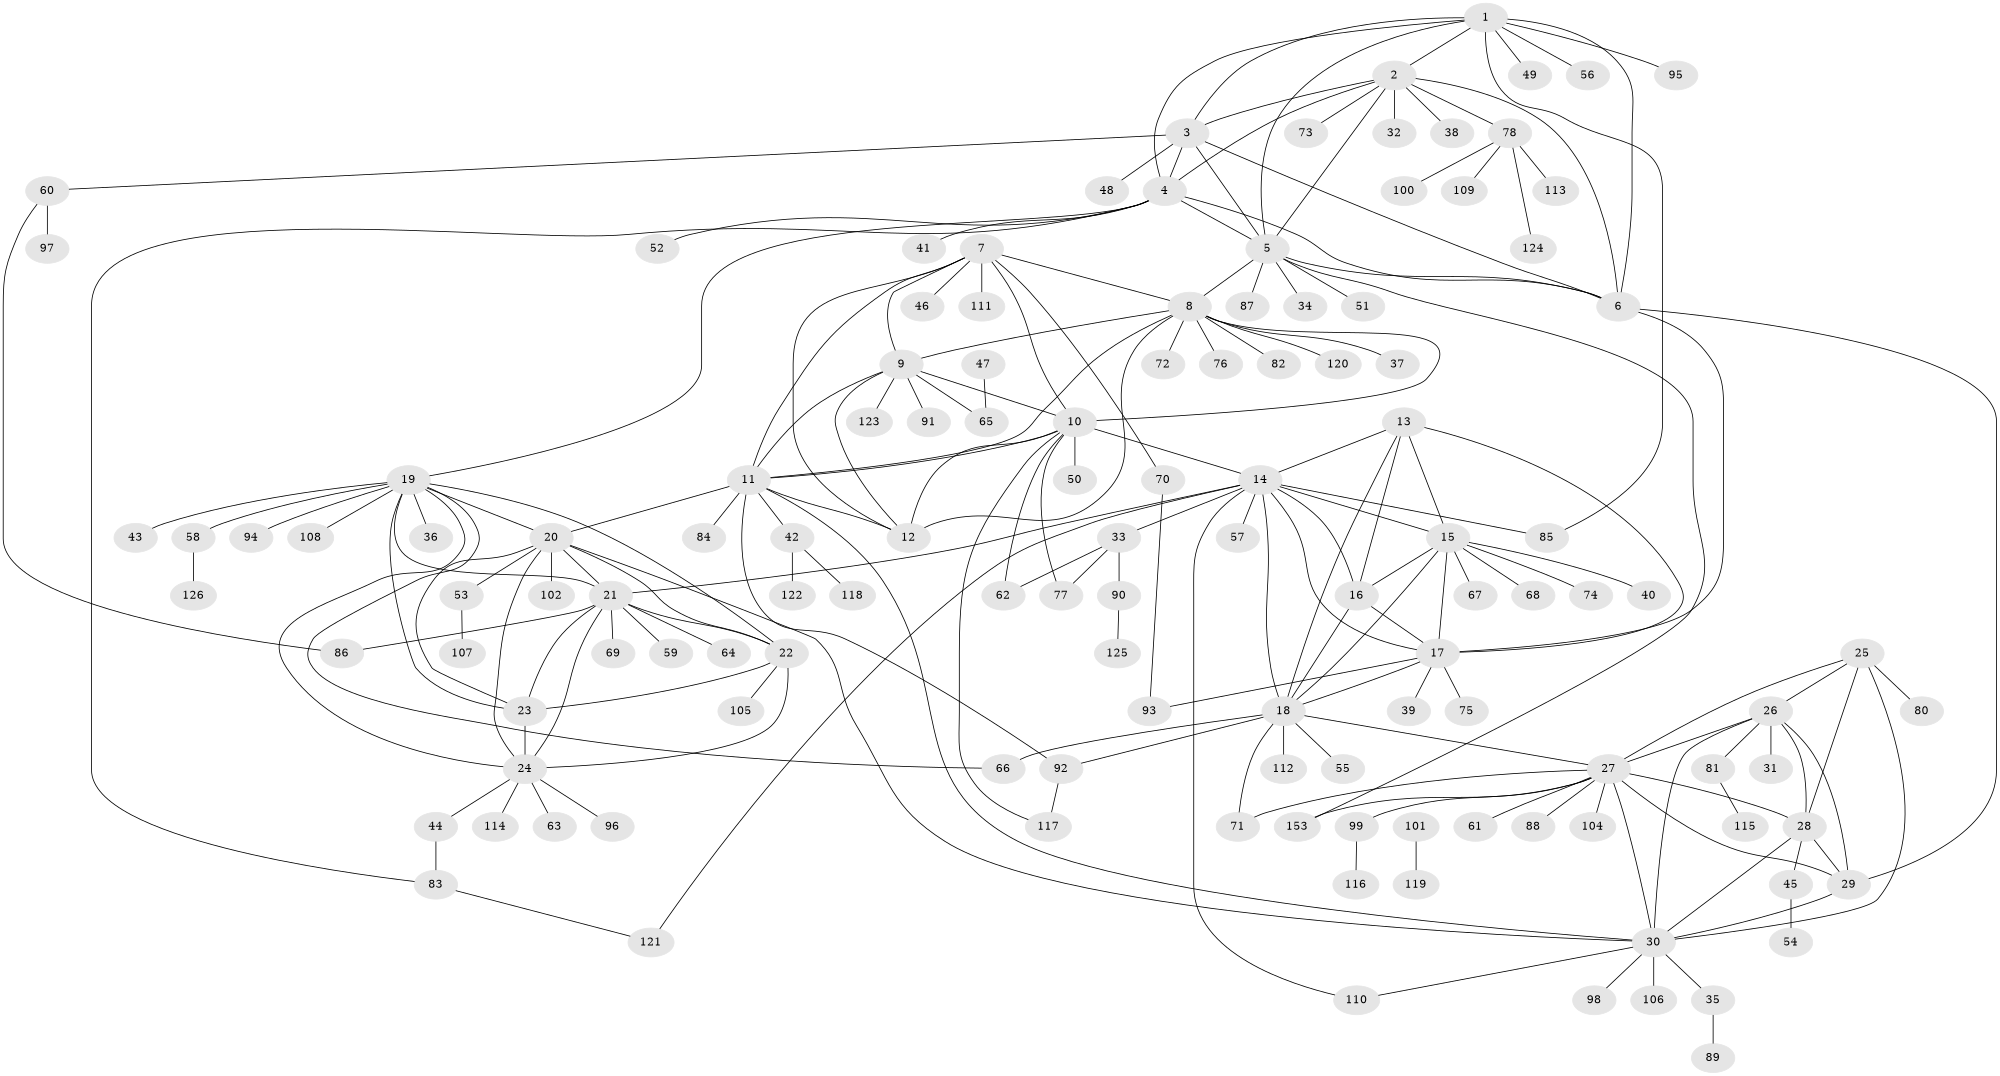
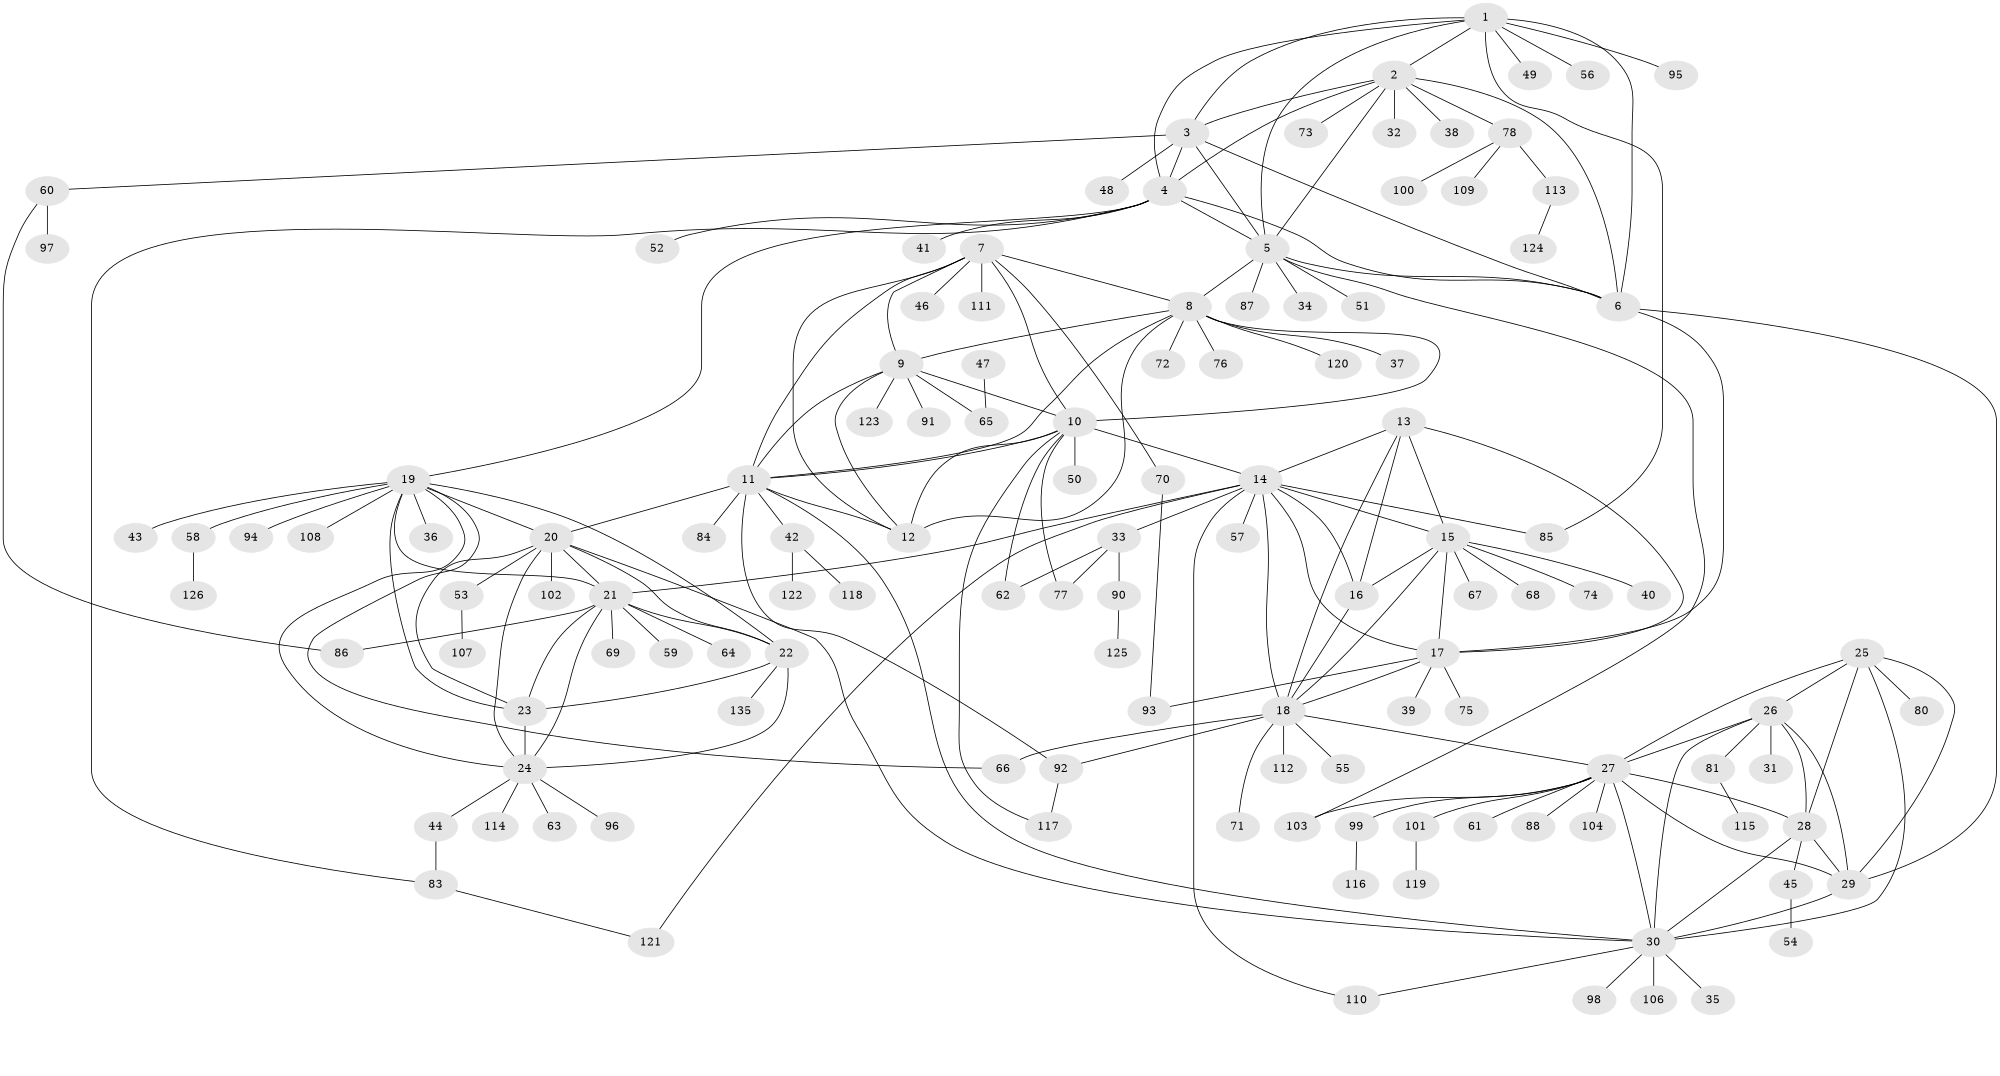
edge "78" -- "124": now "113" -- "124"
node "82": removed
edge "16" -- "17": removed
node "105": label "105" -> "135"
edge "25" -- "29": added
edge "27" -- "71": now "27" -- "101"
node "153": label "153" -> "103"
node "89": removed
